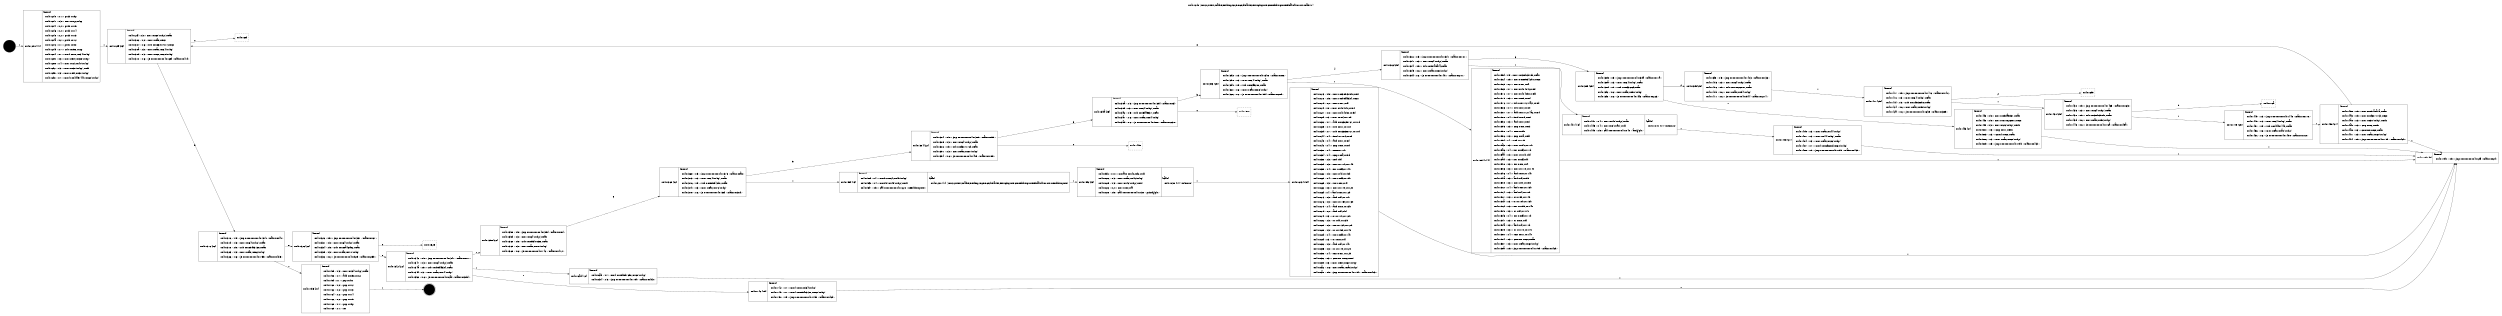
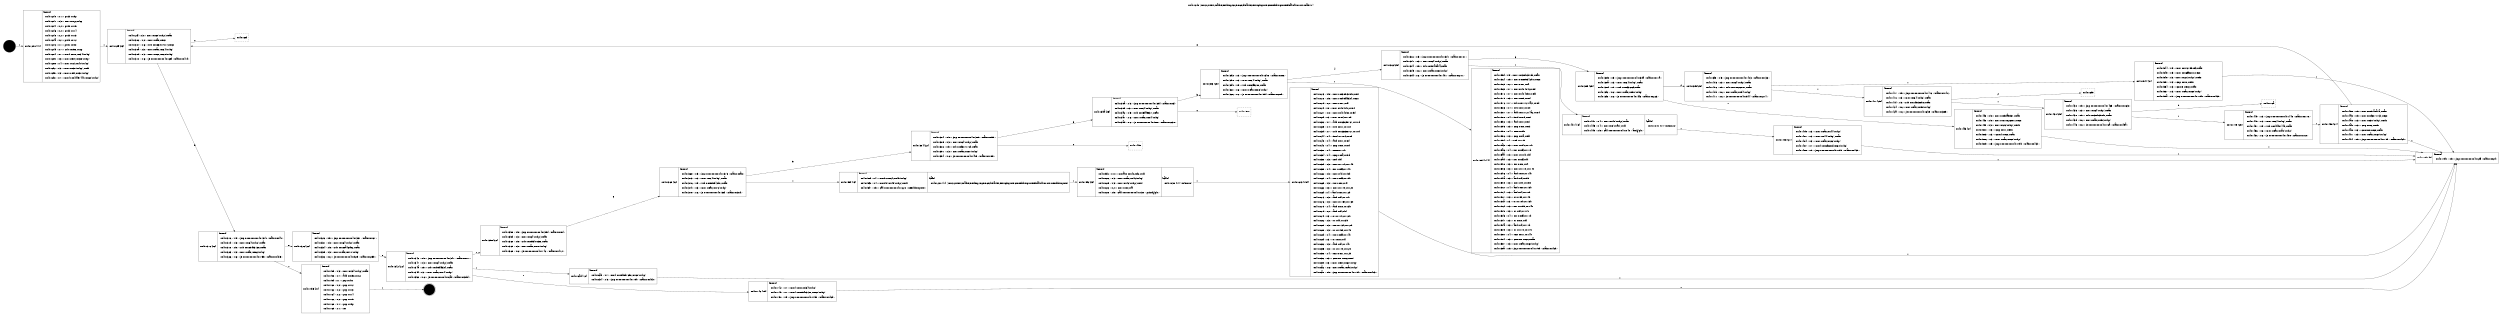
node "0x401544 [27]": added
node "0x401529": removed
